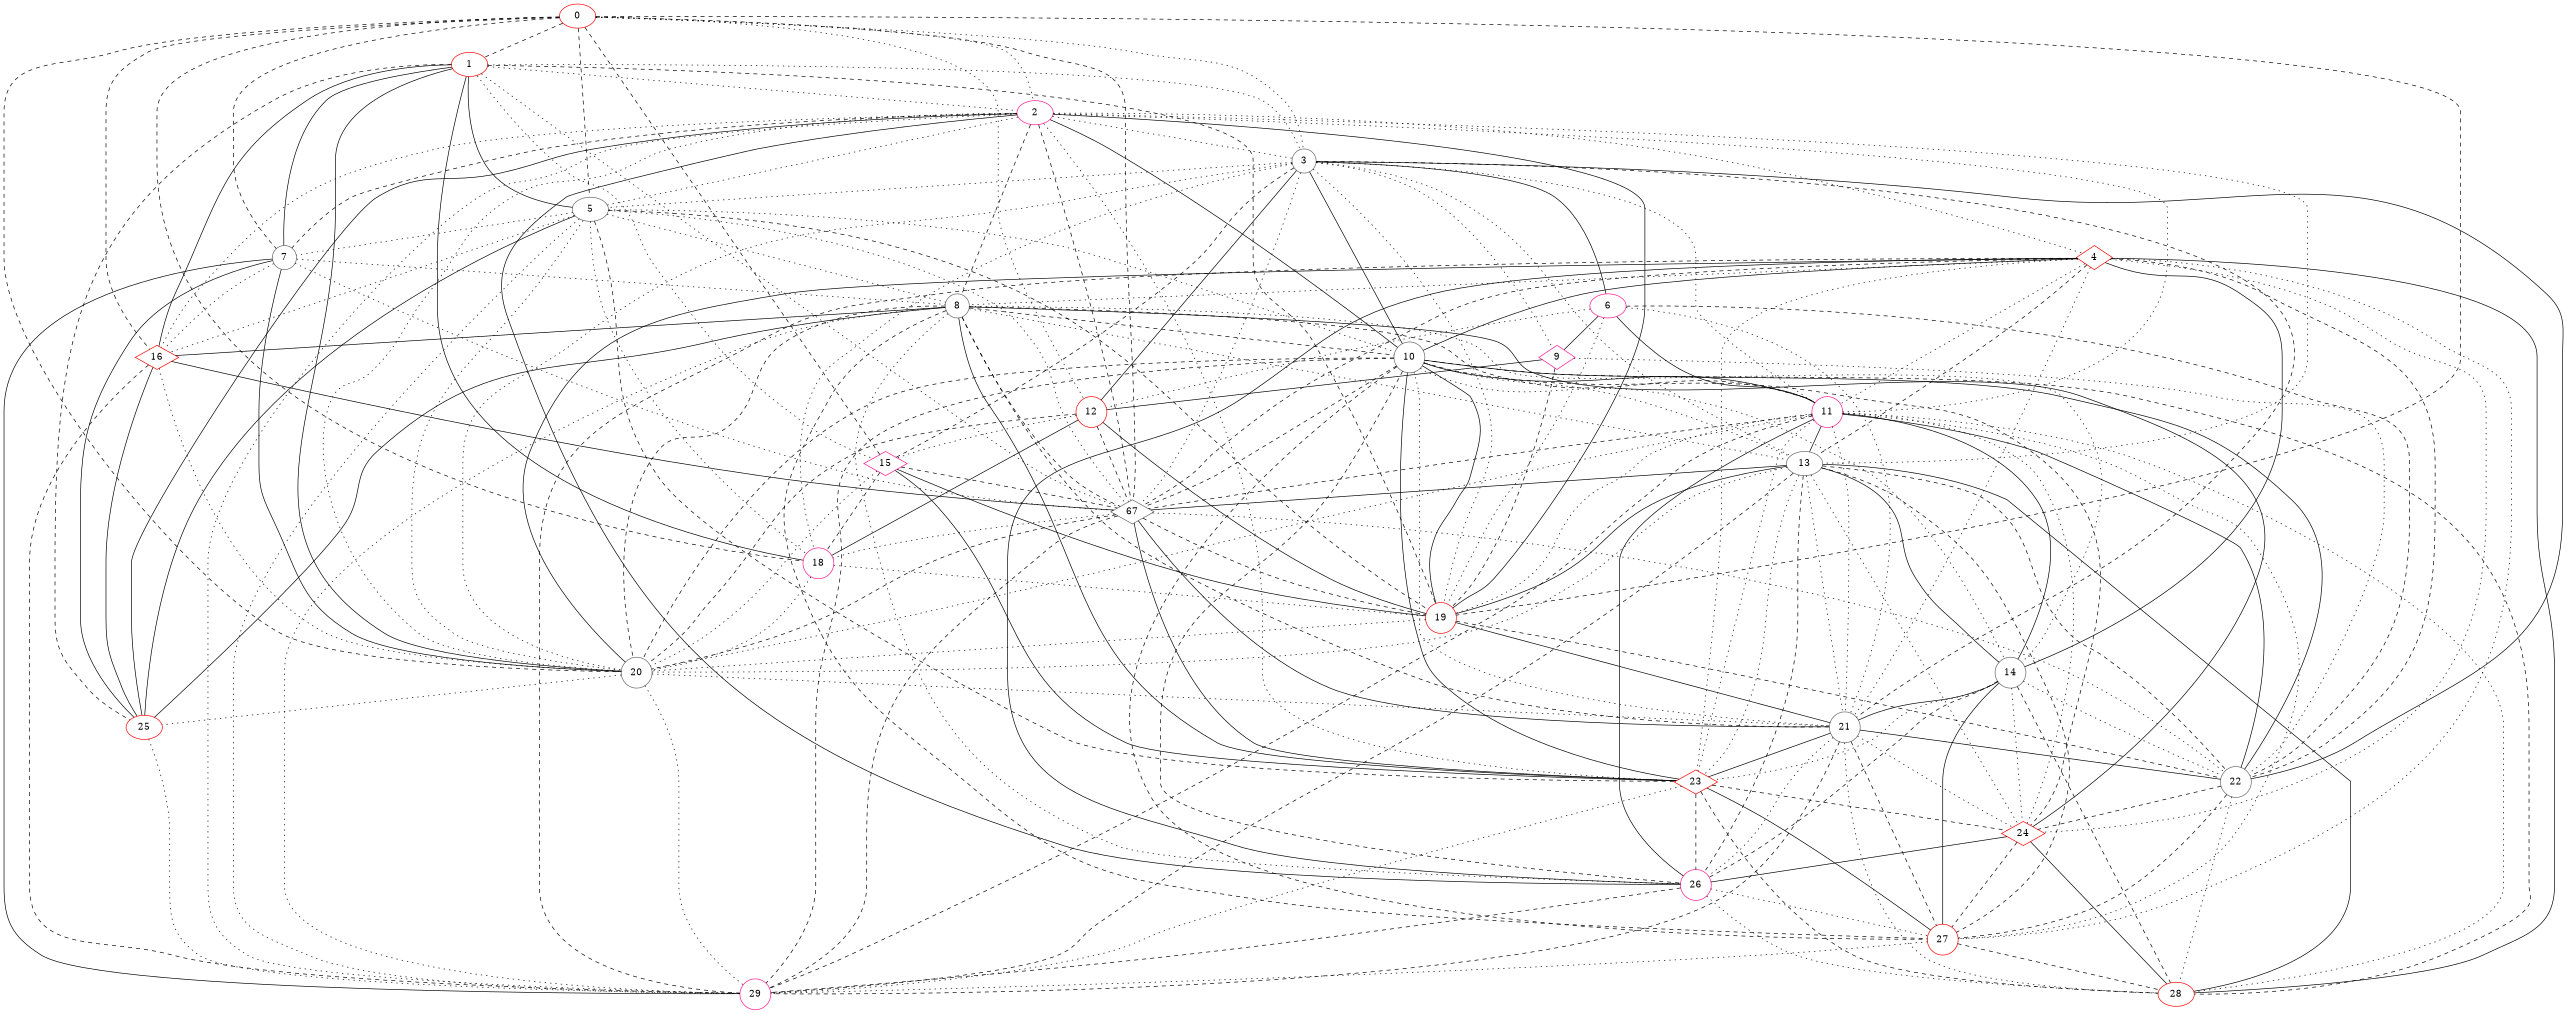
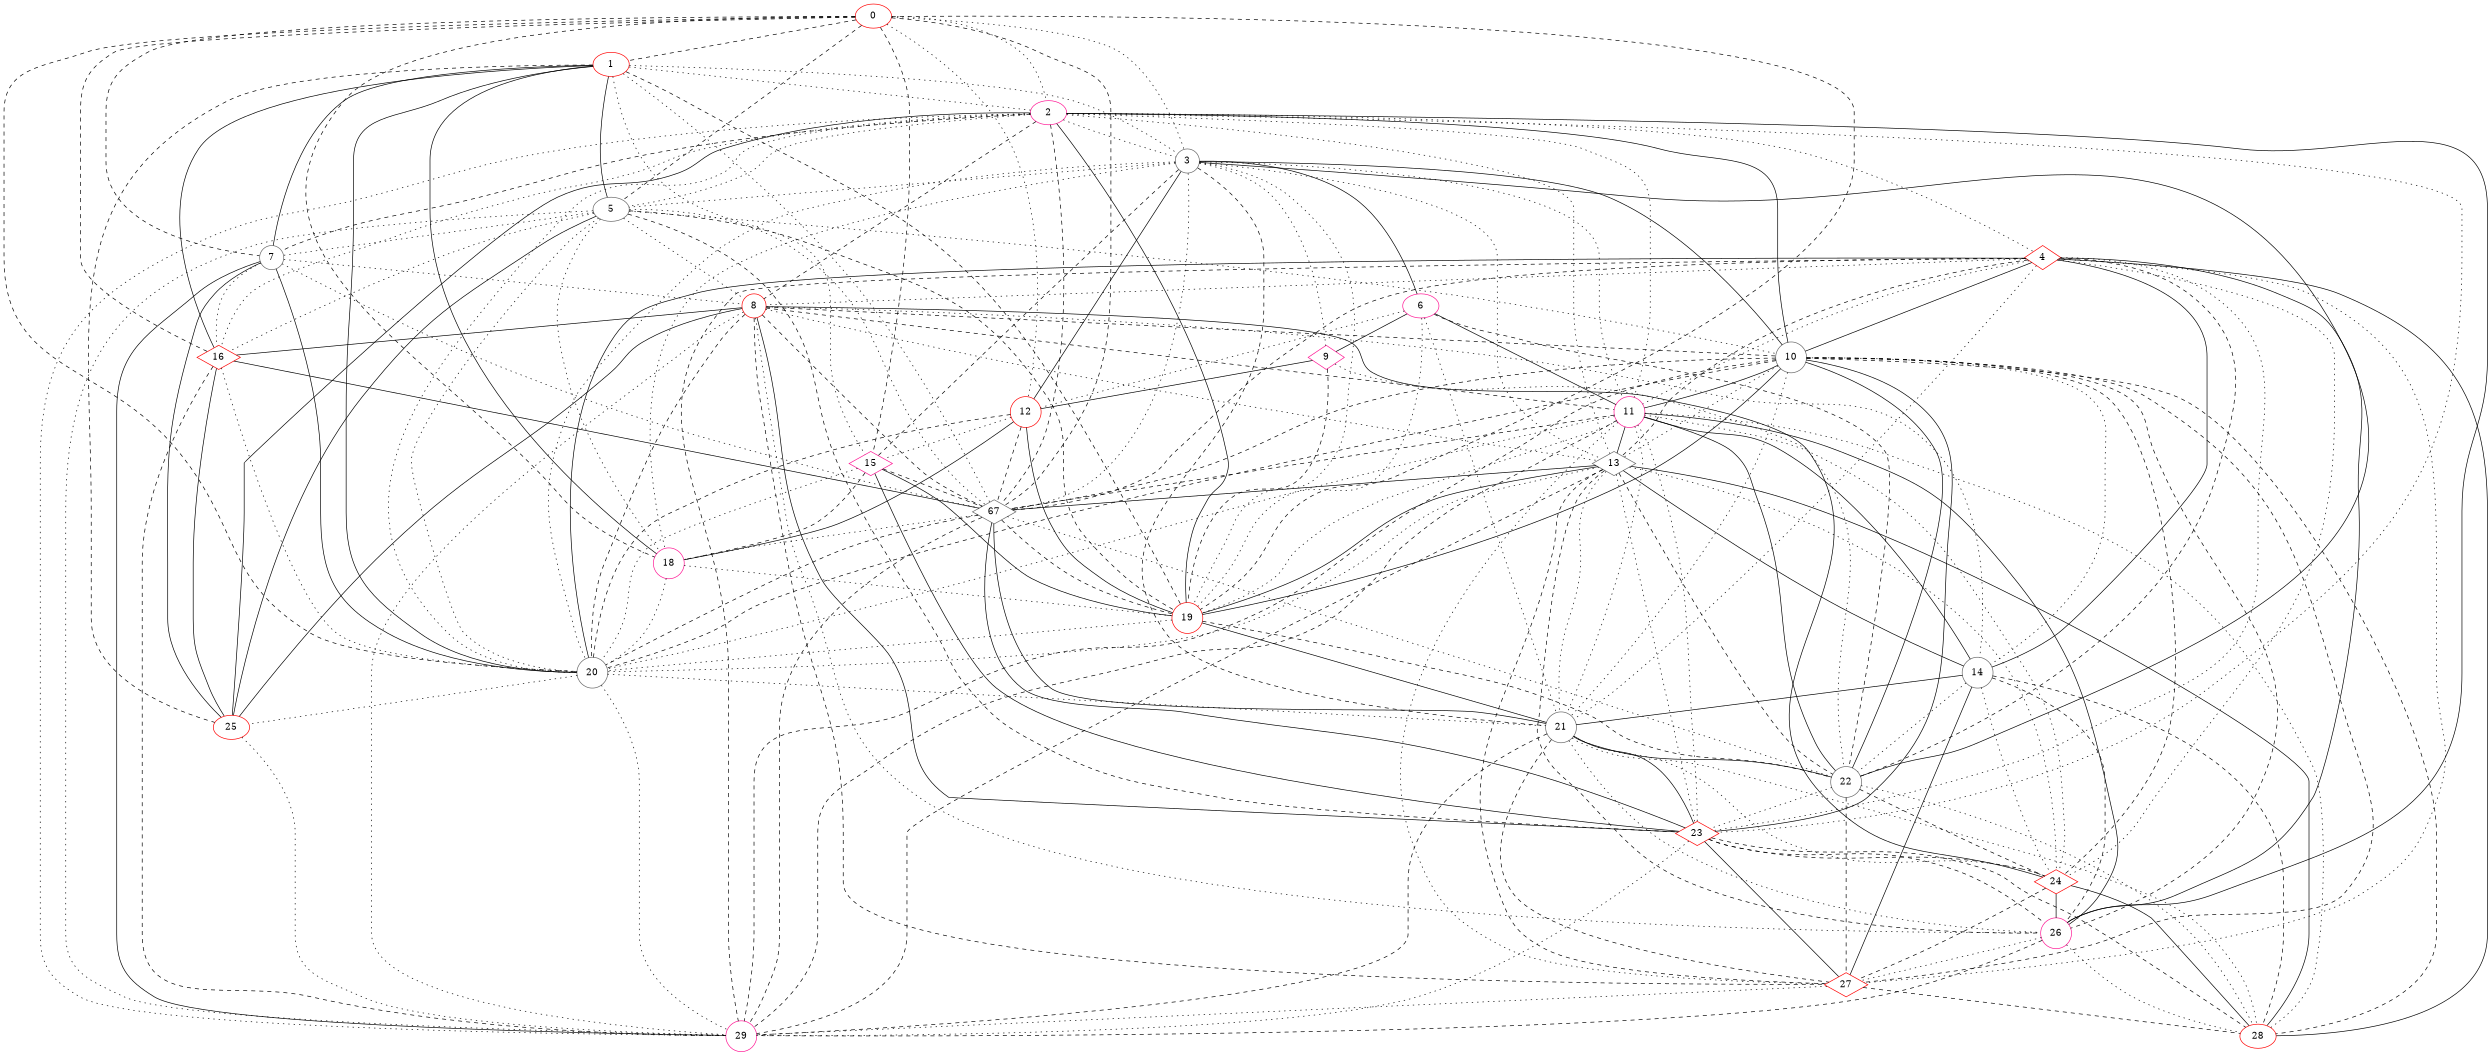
node "8": color gray40 -> red
node "13": shape ellipse -> diamond
edge "8" -- "21": removed
edge "14" -- "23": now "22" -- "23"
node "27": shape circle -> diamond
